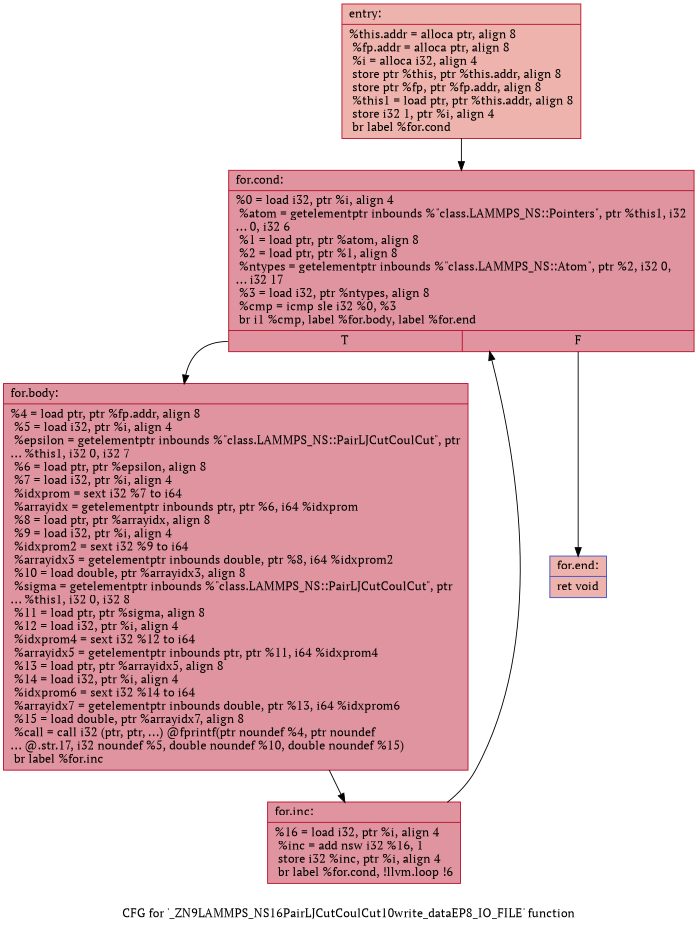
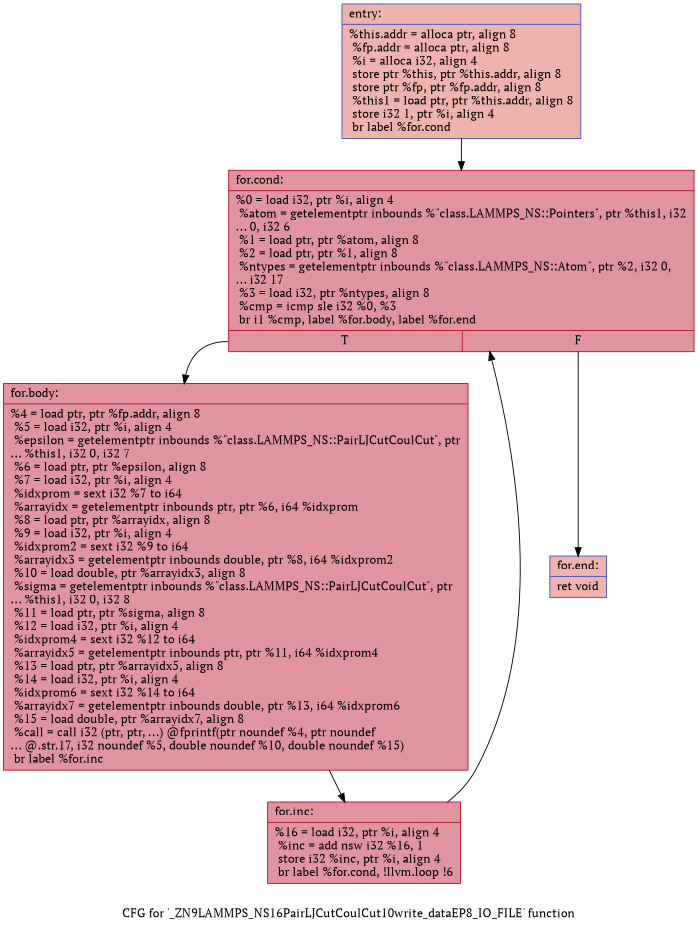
node "entry:": color #b70d28ff -> #3d50c3ff
